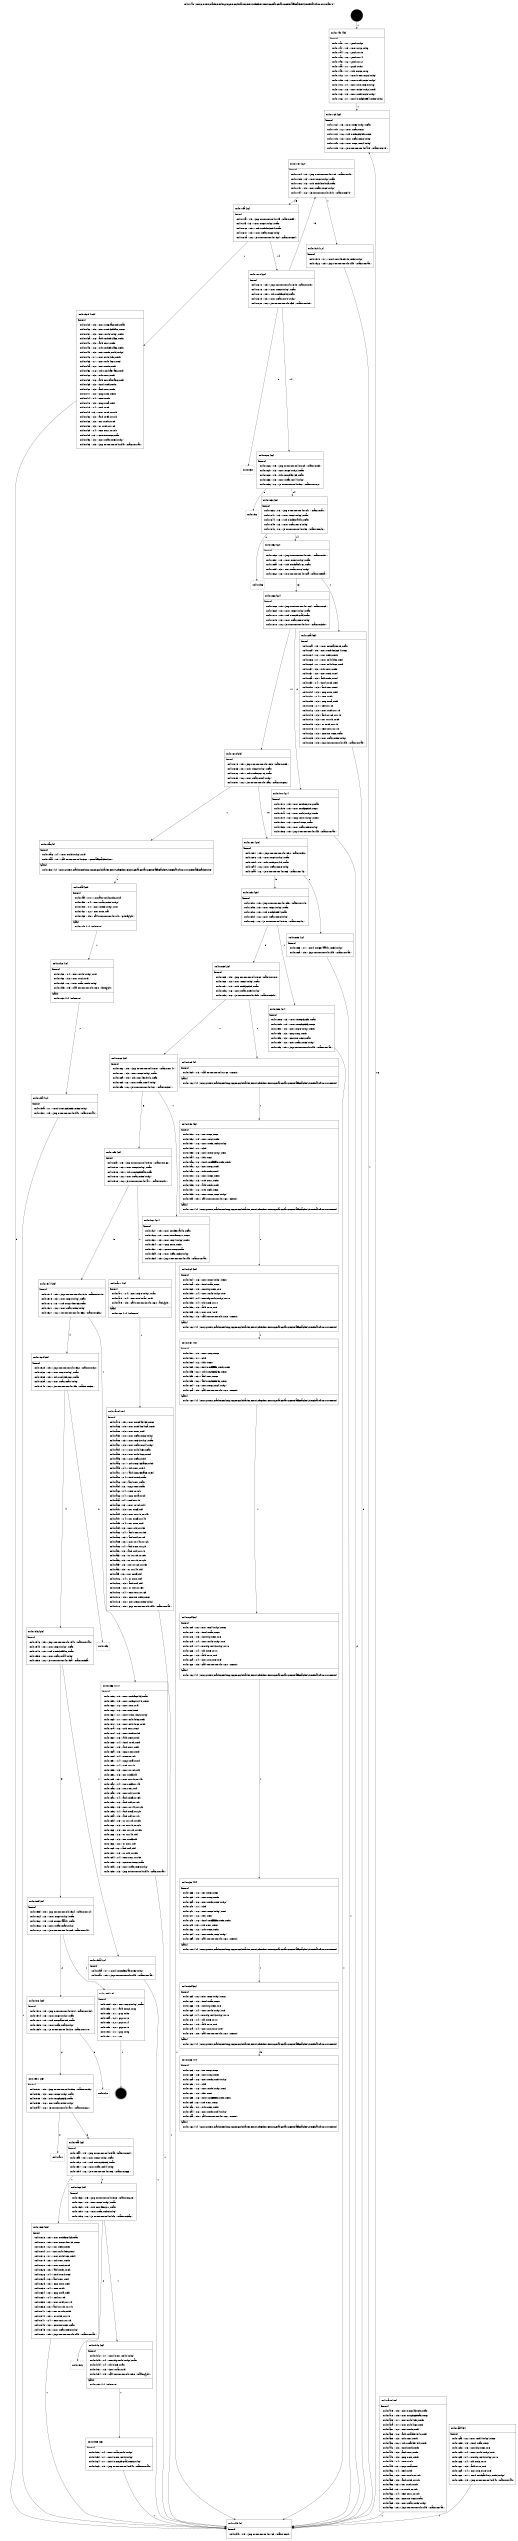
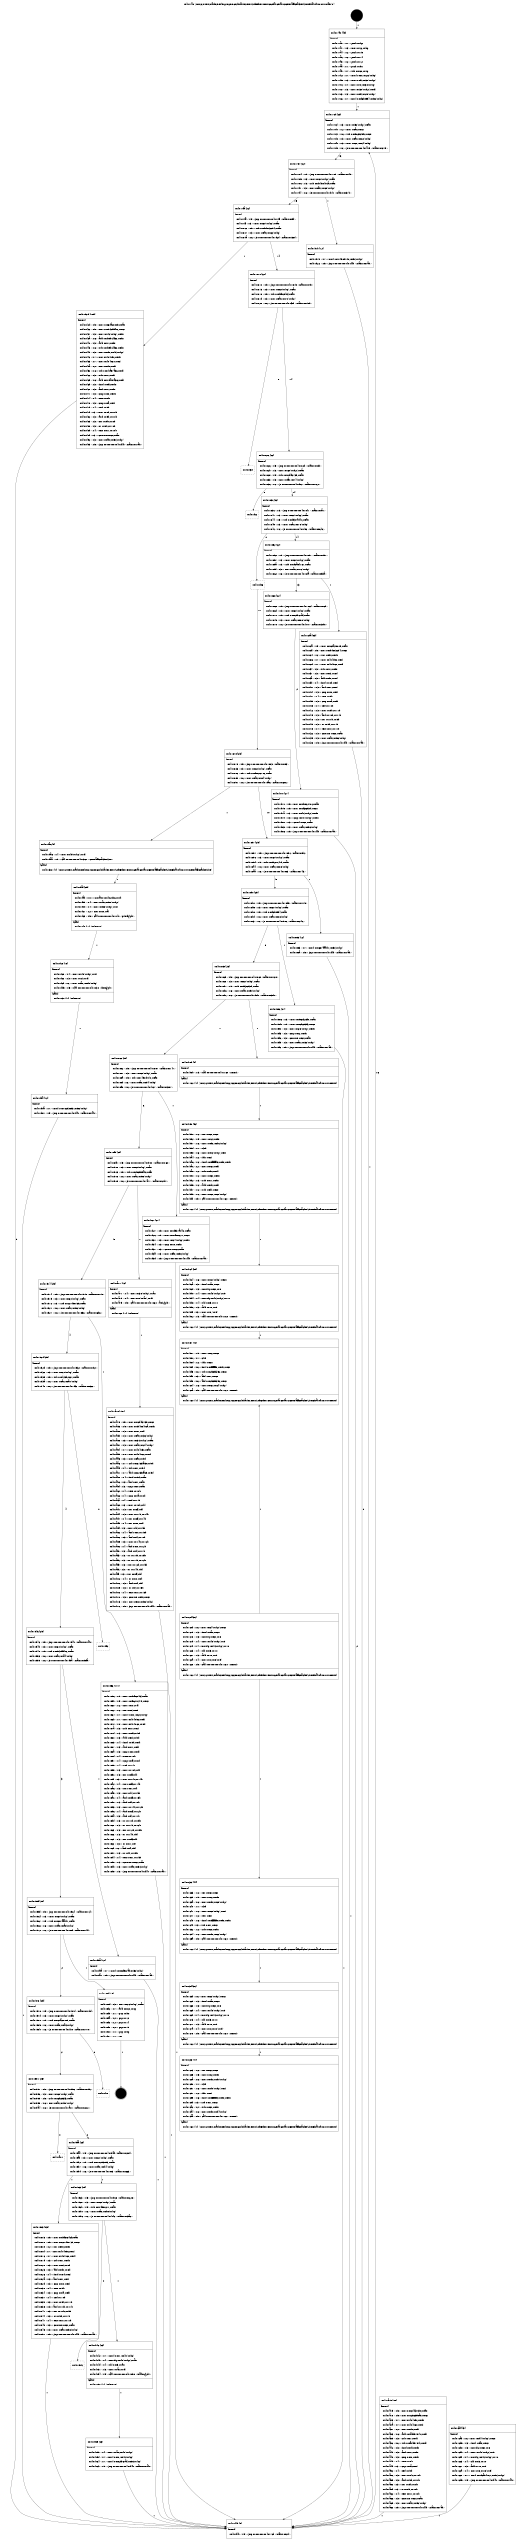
edge "0x401810 [22]" -> "0x4017e4 [22]": now "0x4017cd [23]" -> "0x4017e4 [22]"
edge "0x401868 [22]" -> "0x40187e [25]": now "0x401de6" -> "0x40187e [25]"
edge "0x401be7 [40]" -> "0x401c0f [36]": reversed
edge "0x401c5f [36]" -> "0x401c83 [44]": label " 15" -> " 1"
